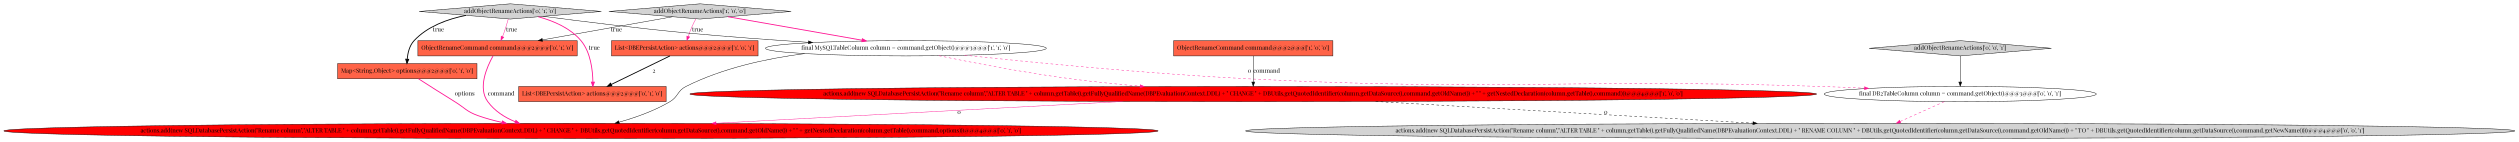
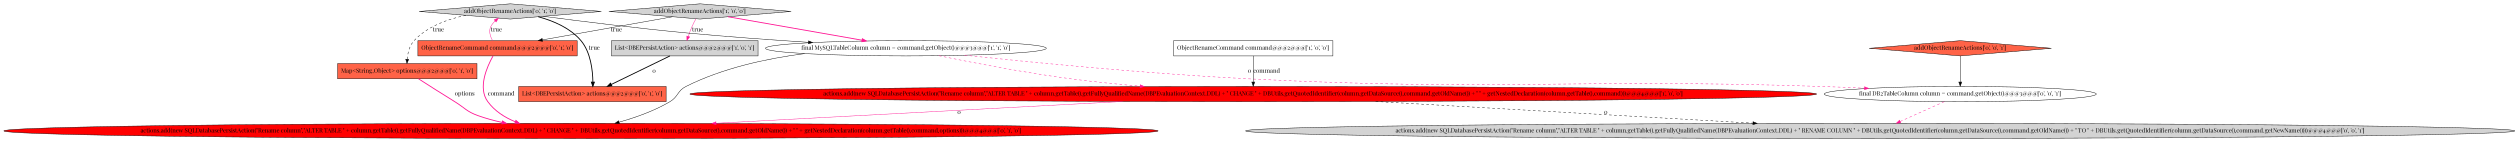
edge "addObjectRenameActions['0', '1', '0']" -> "ObjectRenameCommand command@@@2@@@['0', '1', '0']": reversed
edge "addObjectRenameActions['0', '1', '0']" -> "Map<String,Object> options@@@2@@@['0', '1', '0']": style bold -> dashed
edge "addObjectRenameActions['0', '1', '0']" -> "List<DBEPersistAction> actions@@@2@@@['0', '1', '0']": color deeppink -> black
node "List<DBEPersistAction> actions@@@2@@@['1', '0', '1']": fillcolor tomato -> lightgray
node "ObjectRenameCommand command@@@2@@@['1', '0', '0']": fillcolor tomato -> white
node "addObjectRenameActions['0', '0', '1']": fillcolor lightgray -> tomato
edge "List<DBEPersistAction> actions@@@2@@@['1', '0', '1']" -> "List<DBEPersistAction> actions@@@2@@@['0', '1', '0']": label "2" -> "0"
